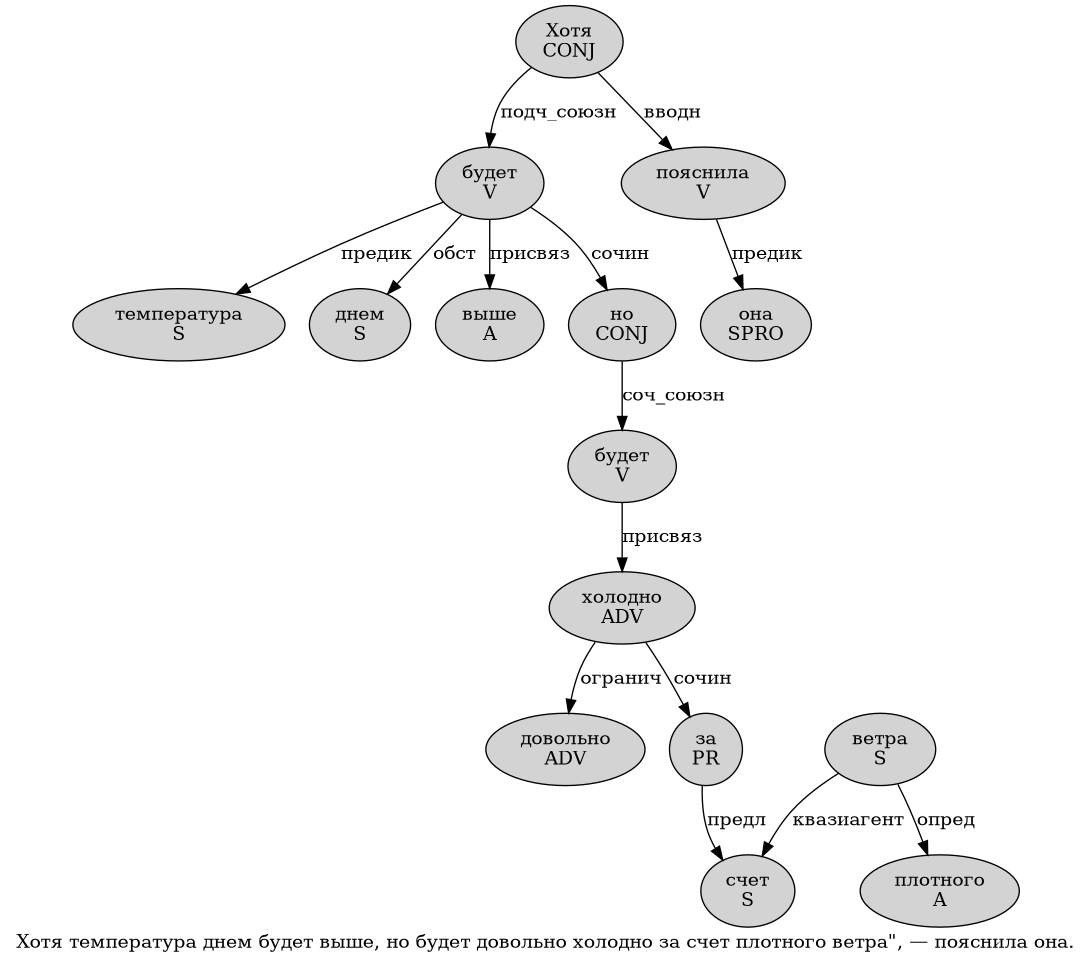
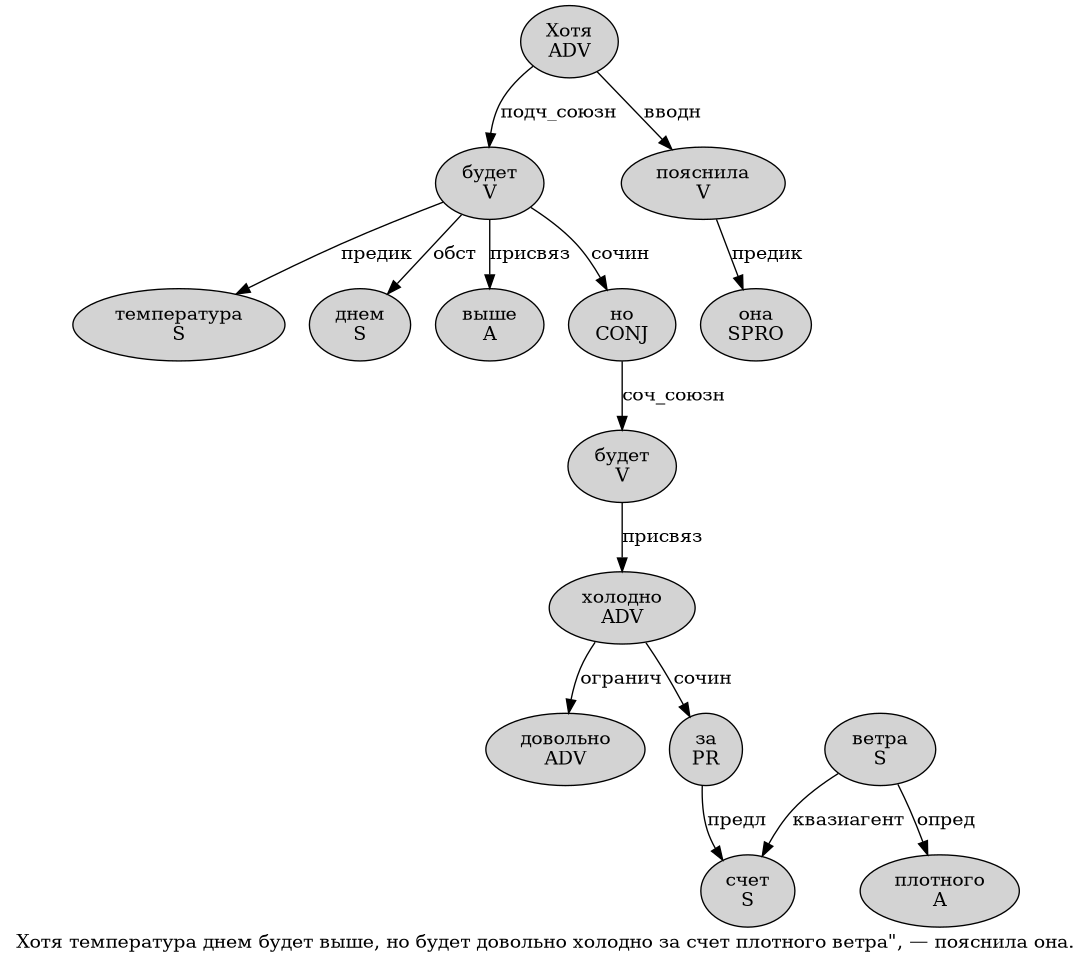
node "Хотя CONJ": label "Хотя CONJ" -> "Хотя ADV"
